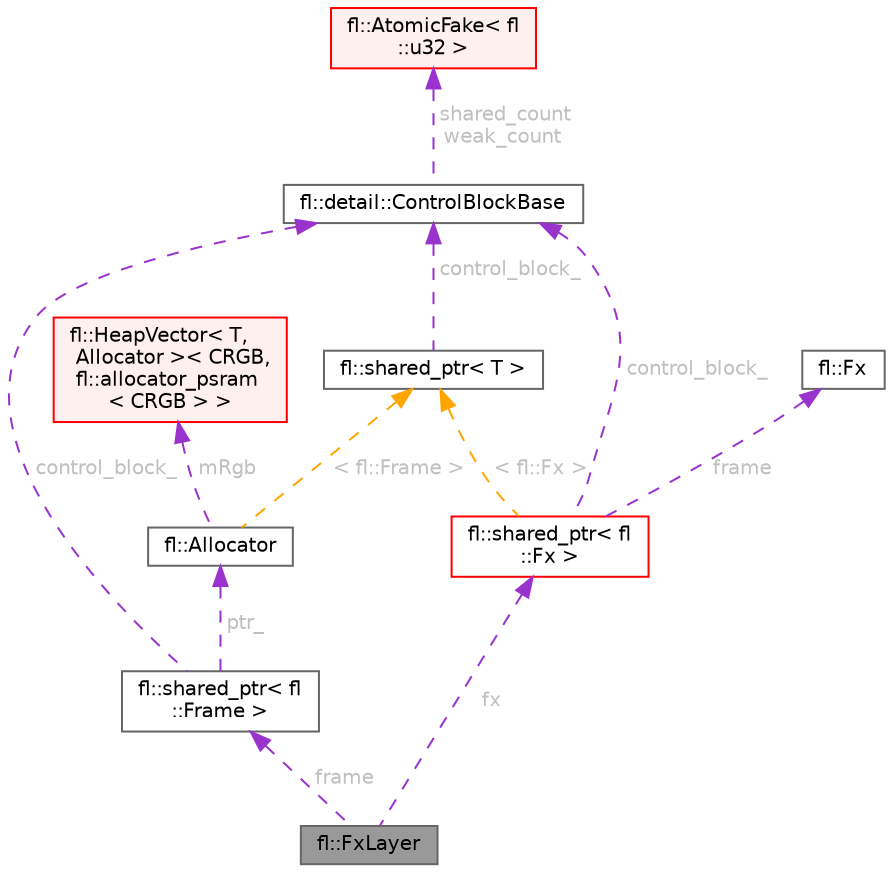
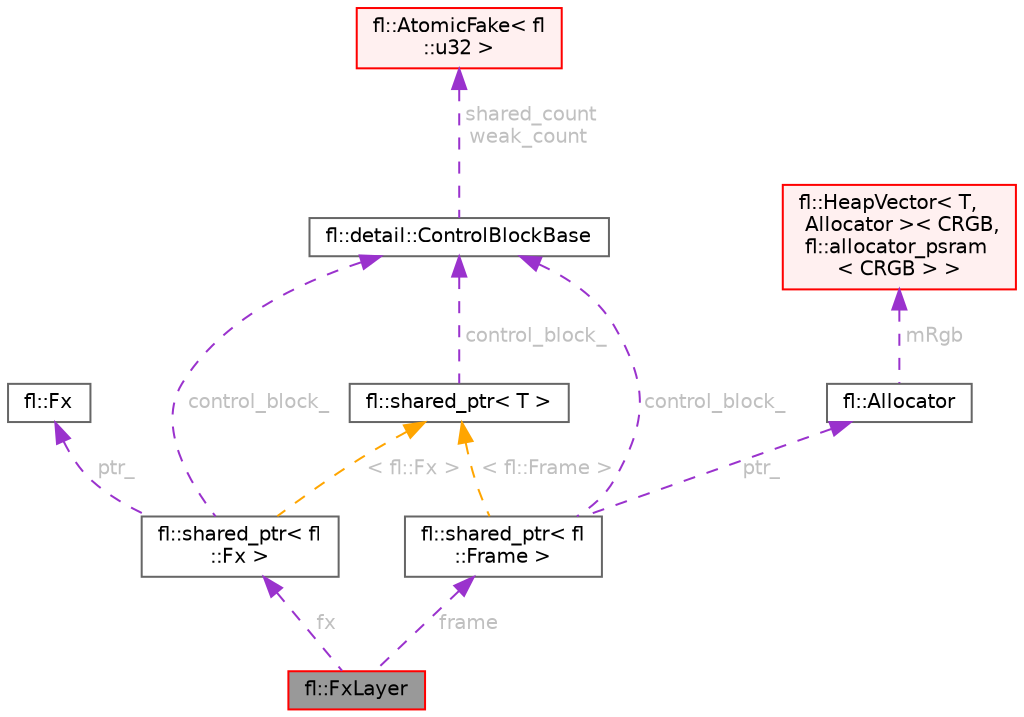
edge "fl::Allocator" -> "fl::shared_ptr< T >": now "fl::shared_ptr< fl ::Frame >" -> "fl::shared_ptr< T >"
edge "fl::shared_ptr< fl ::Fx >" -> "fl::Fx": label " frame" -> " ptr_"
node "fl::shared_ptr< fl ::Fx >": color red -> gray40
node "fl::FxLayer": color gray40 -> red
